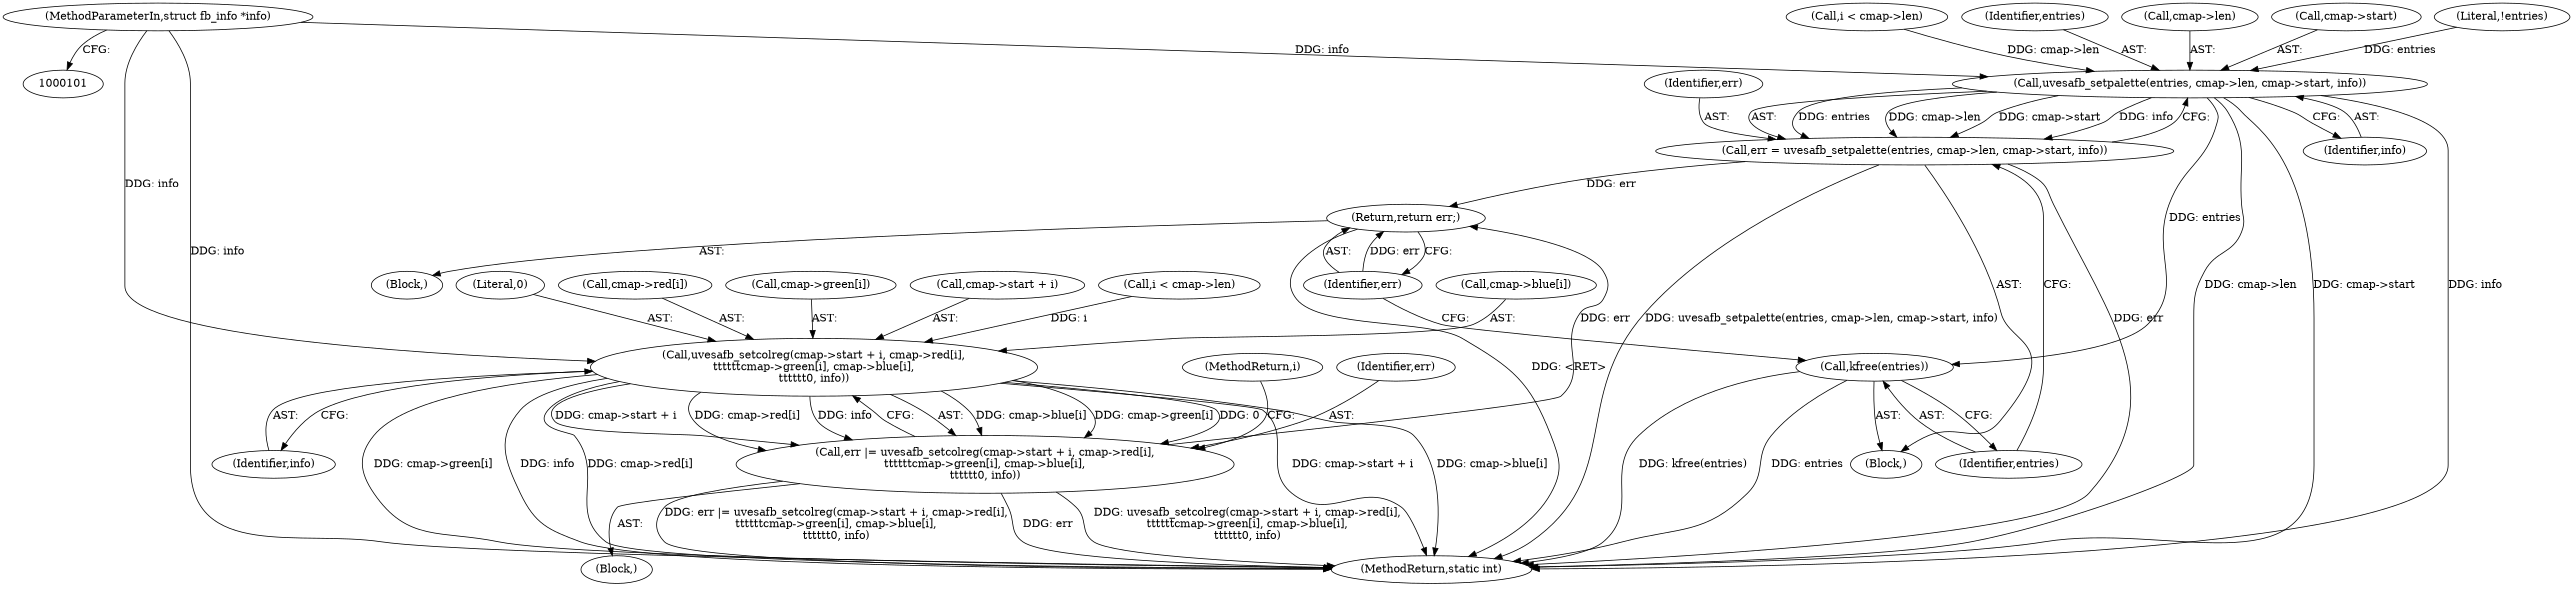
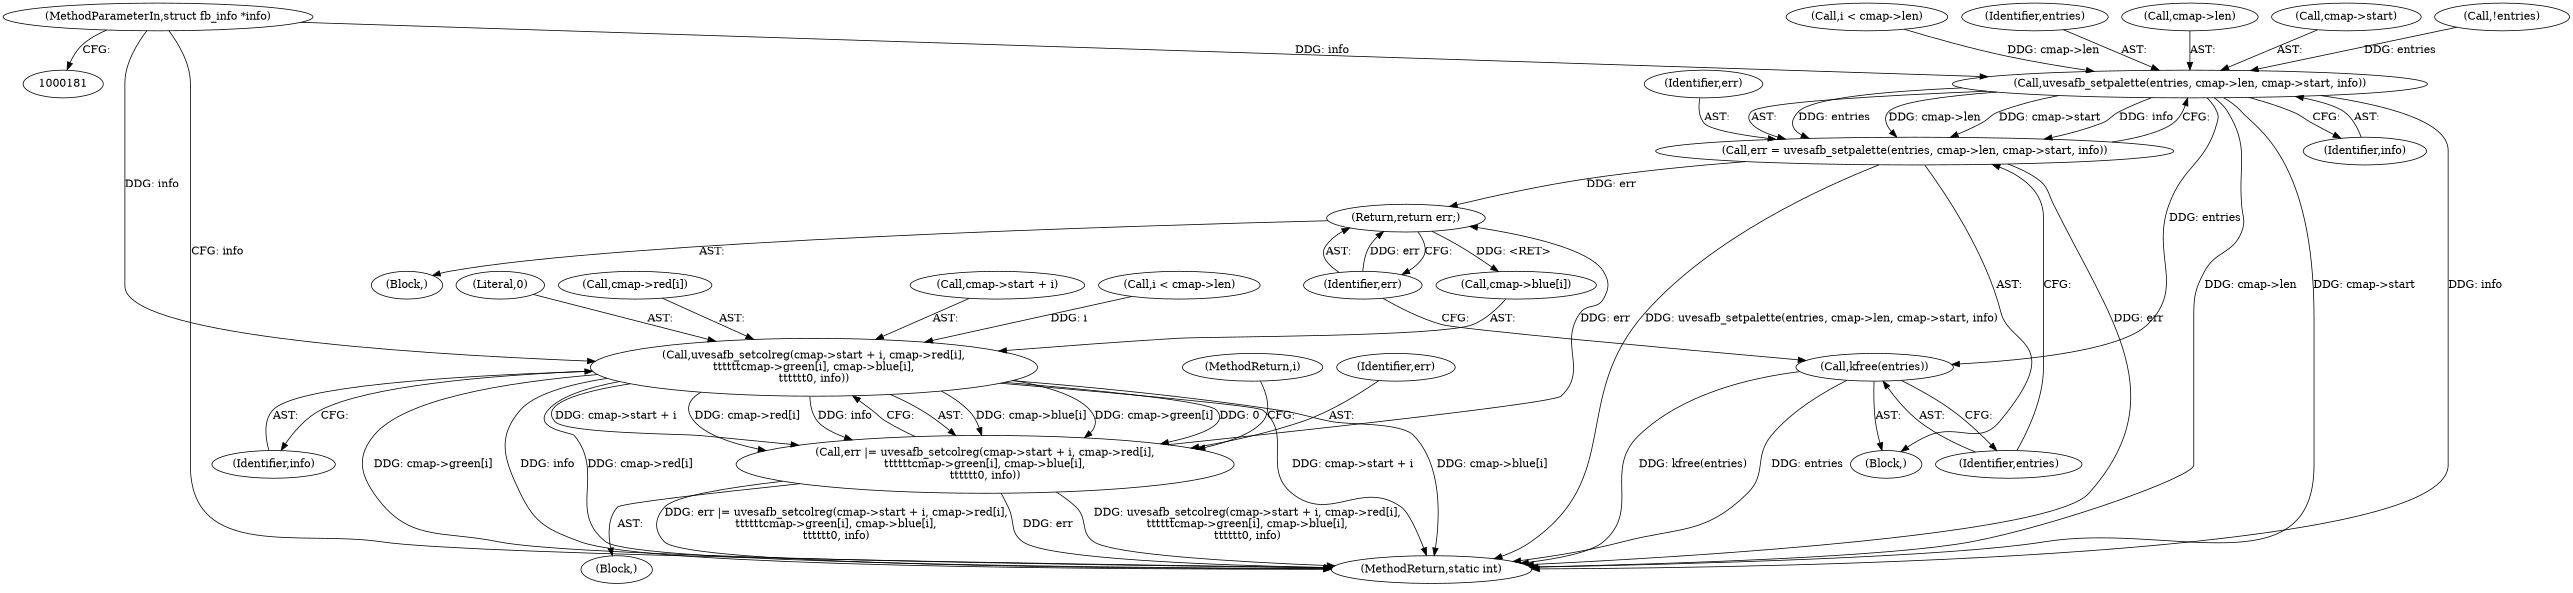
node "(Literal,!entries)": label "(Literal,!entries)" -> "(Call,!entries)"
node "1000101": label "1000101" -> "1000181"
edge "(MethodParameterIn,struct fb_info *info)" -> "(MethodReturn,static int)": label "DDG: info" -> "CFG: info"
node "(Call,cmap->green[i])": removed
edge "(Return,return err;)" -> "(MethodReturn,static int)": now "(Return,return err;)" -> "(Call,cmap->blue[i])"
